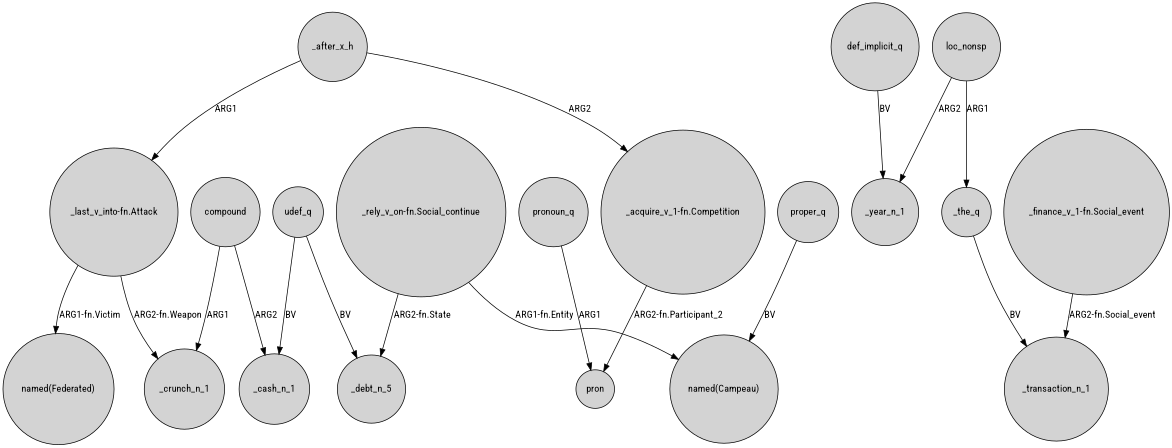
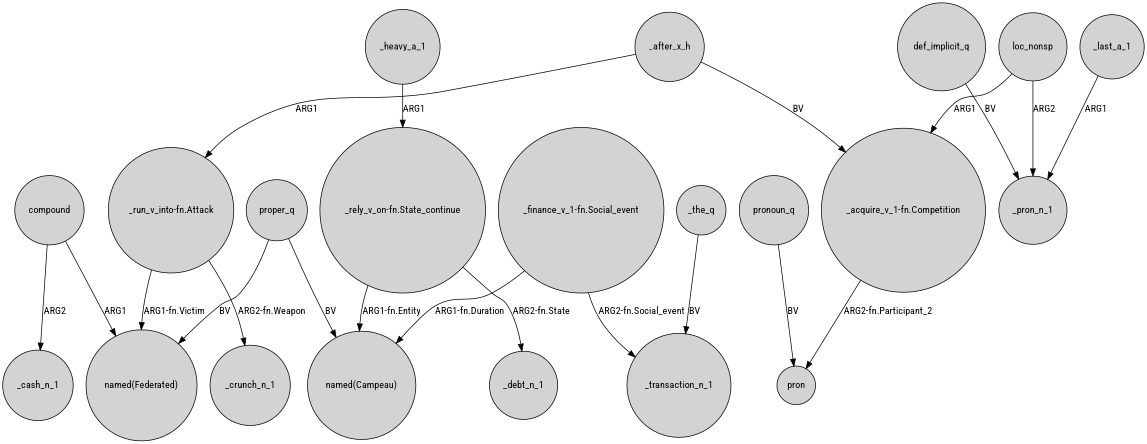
node "_heavy_a_1": added
node "_last_a_1": added
edge "_after_x_h" -> "_acquire_v_1-fn.Competition": label "ARG2" -> "BV"
edge "loc_nonsp" -> "_the_q": now "loc_nonsp" -> "_acquire_v_1-fn.Competition"
node "_last_v_into-fn.Attack": label "_last_v_into-fn.Attack" -> "_run_v_into-fn.Attack"
node "udef_q": removed
node "_rely_v_on-fn.Social_continue": label "_rely_v_on-fn.Social_continue" -> "_rely_v_on-fn.State_continue"
node "_year_n_1": label "_year_n_1" -> "_pron_n_1"
edge "compound" -> "_crunch_n_1": now "compound" -> "named(Federated)"
edge "proper_q" -> "named(Federated)": added, label "BV"
edge "_finance_v_1-fn.Social_event" -> "named(Campeau)": added, label "ARG1-fn.Duration"
edge "pronoun_q" -> "pron": label "ARG1" -> "BV"
node "_debt_n_5": label "_debt_n_5" -> "_debt_n_1"
